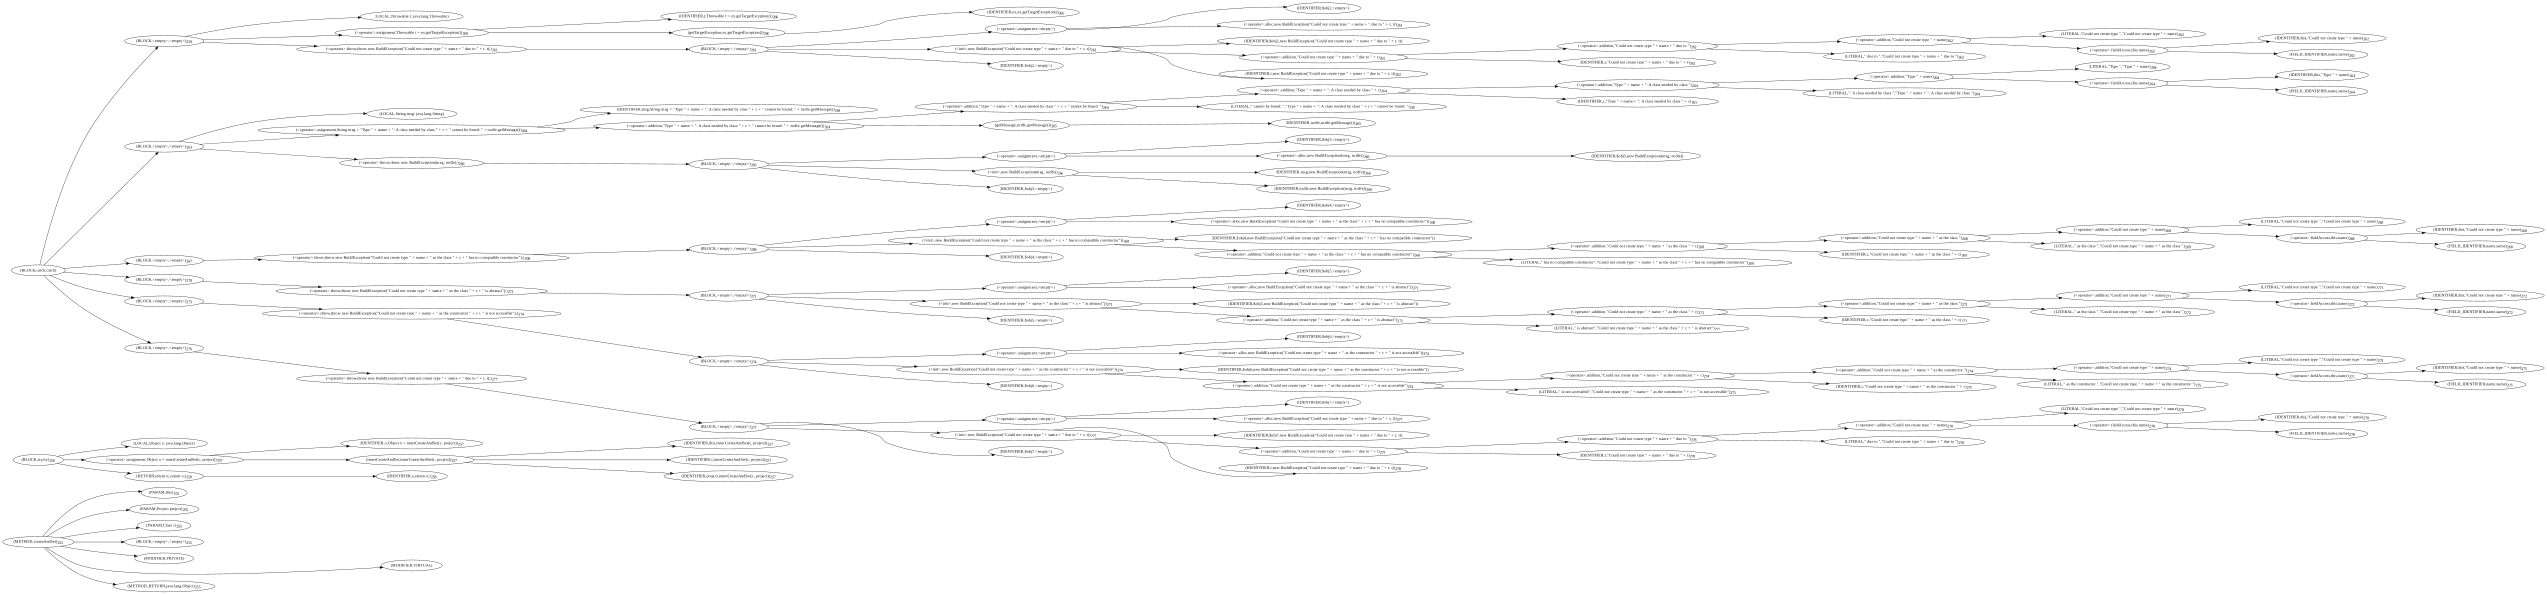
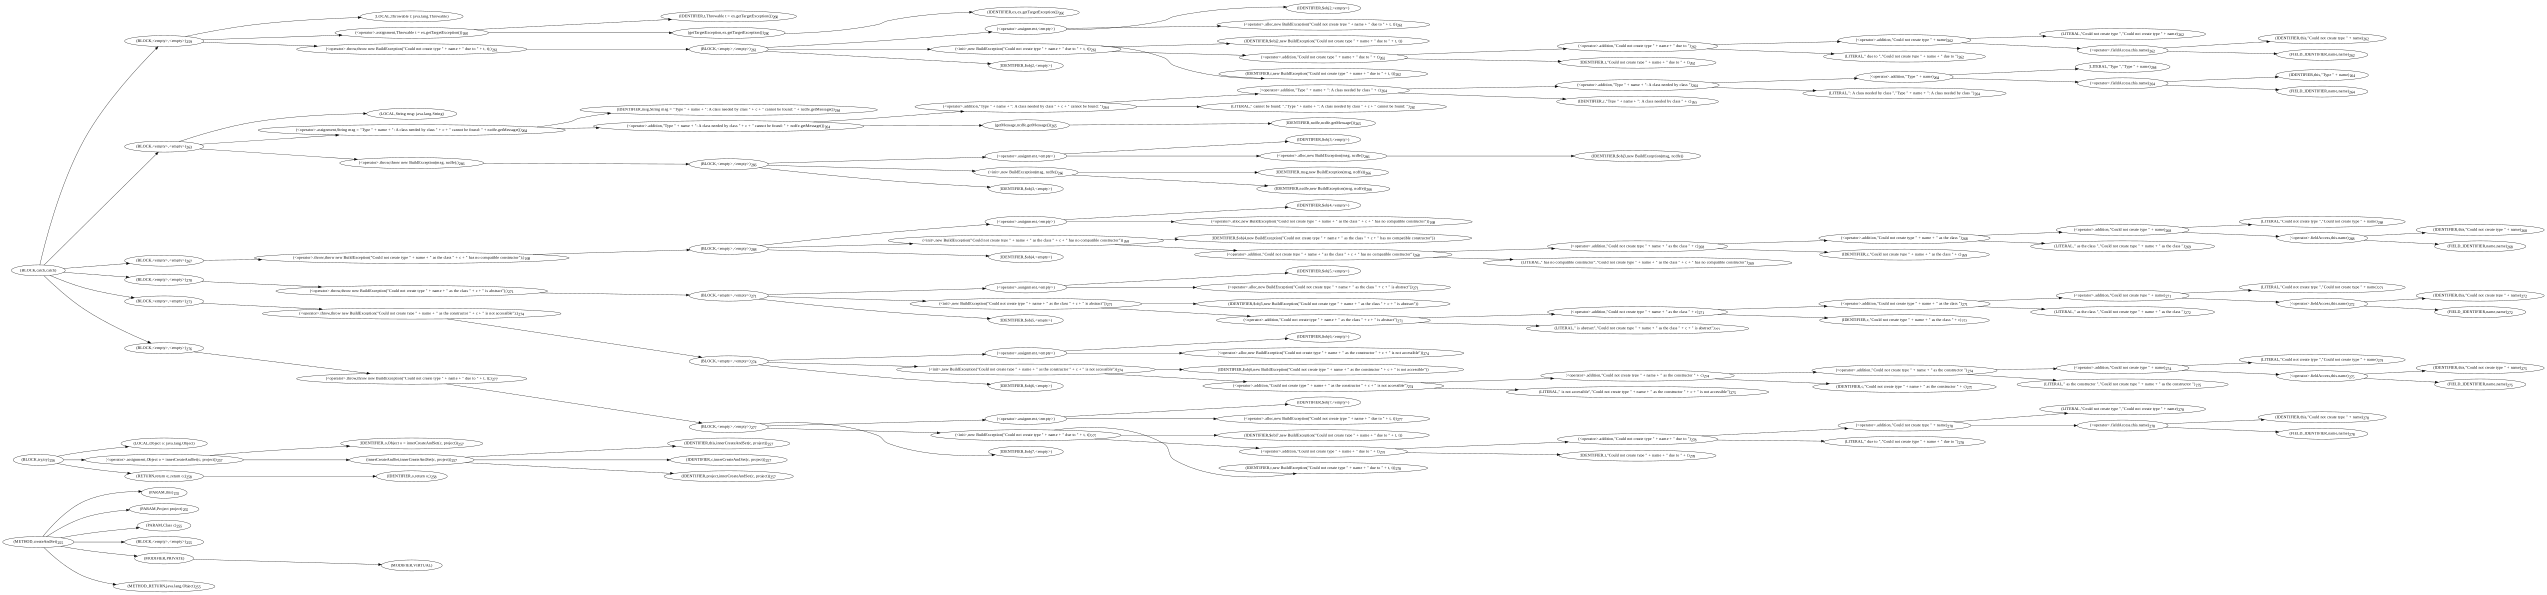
edge "(METHOD,createAndSet)" -> "(MODIFIER,VIRTUAL)": now "(MODIFIER,PRIVATE)" -> "(MODIFIER,VIRTUAL)"
